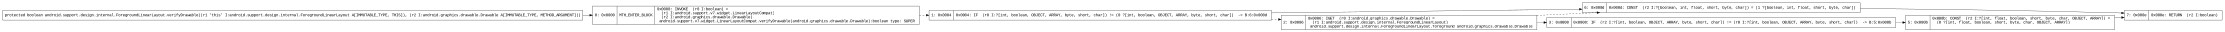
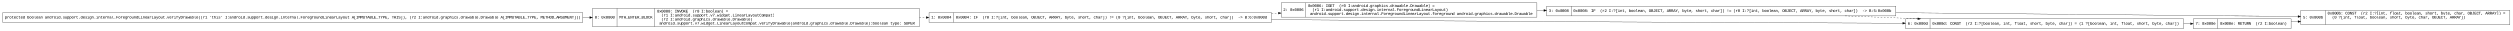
edge "2: 0x0006" -> "6: 0x000d": now "3: 0x0008" -> "6: 0x000d"
edge "5: 0x000b" -> "7: 0x000e": reversed
